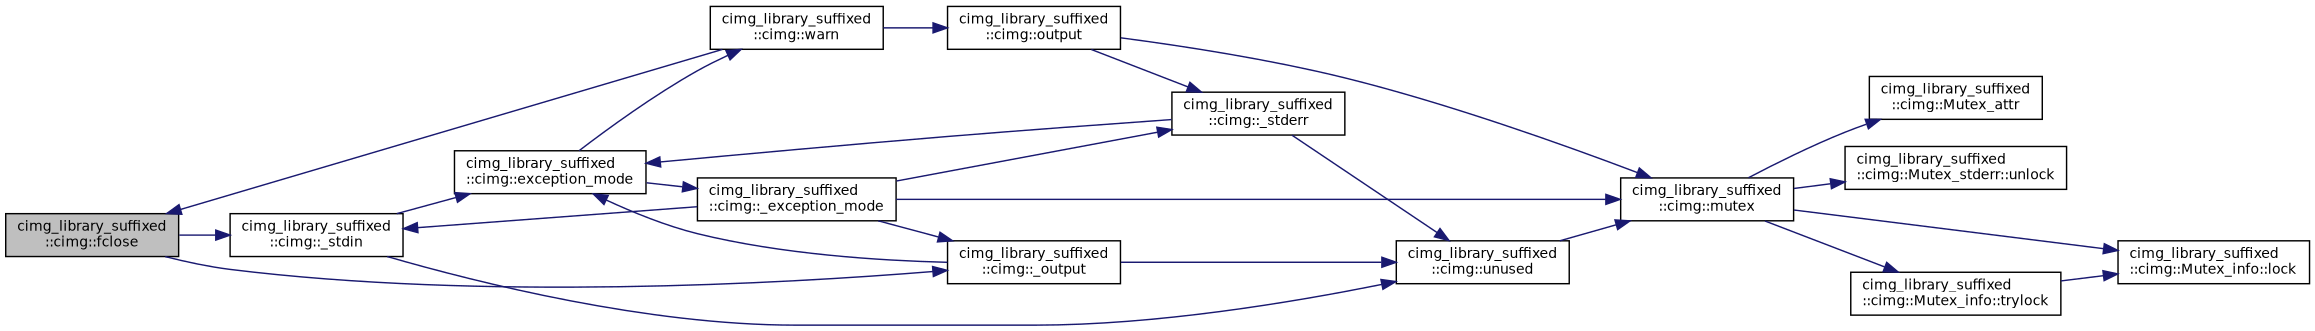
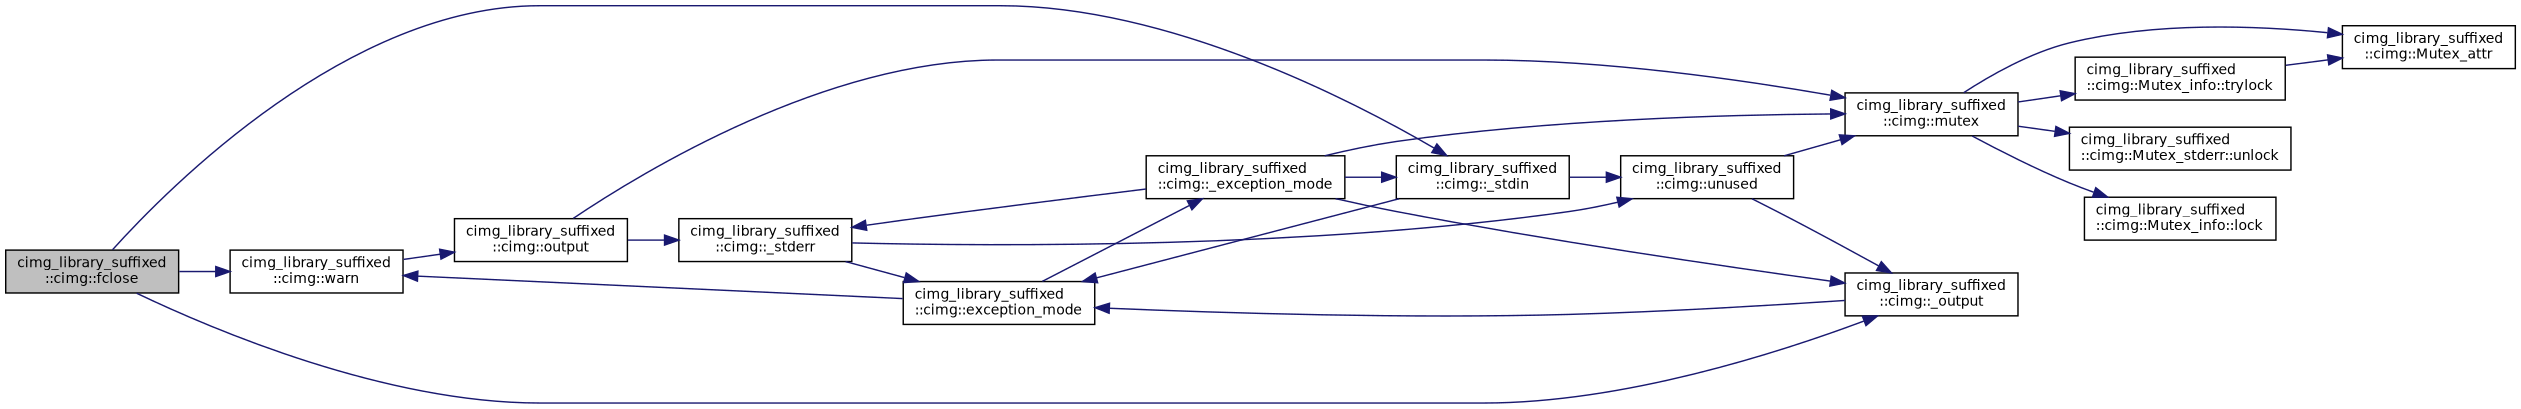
edge "cimg_library_suffixed ::cimg::warn" -> "cimg_library_suffixed ::cimg::fclose": reversed
edge "cimg_library_suffixed ::cimg::_output" -> "cimg_library_suffixed ::cimg::unused": reversed
edge "cimg_library_suffixed ::cimg::Mutex_info::trylock" -> "cimg_library_suffixed ::cimg::Mutex_info::lock": now "cimg_library_suffixed ::cimg::Mutex_info::trylock" -> "cimg_library_suffixed ::cimg::Mutex_attr"
